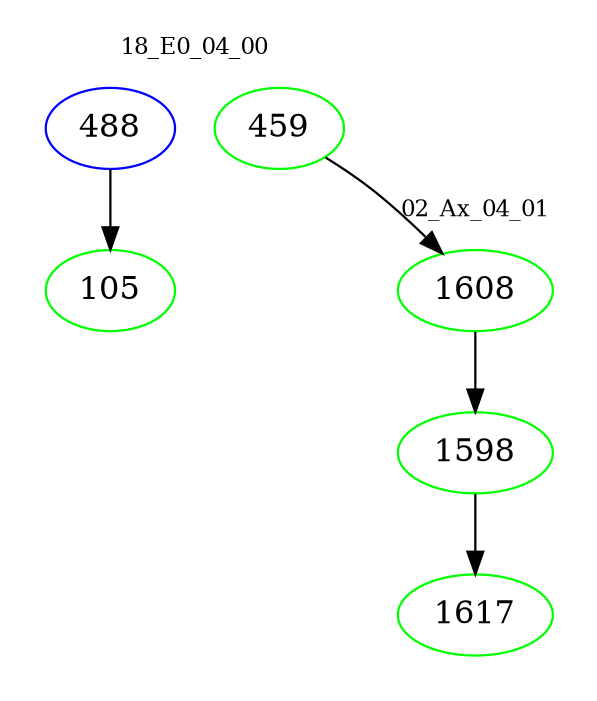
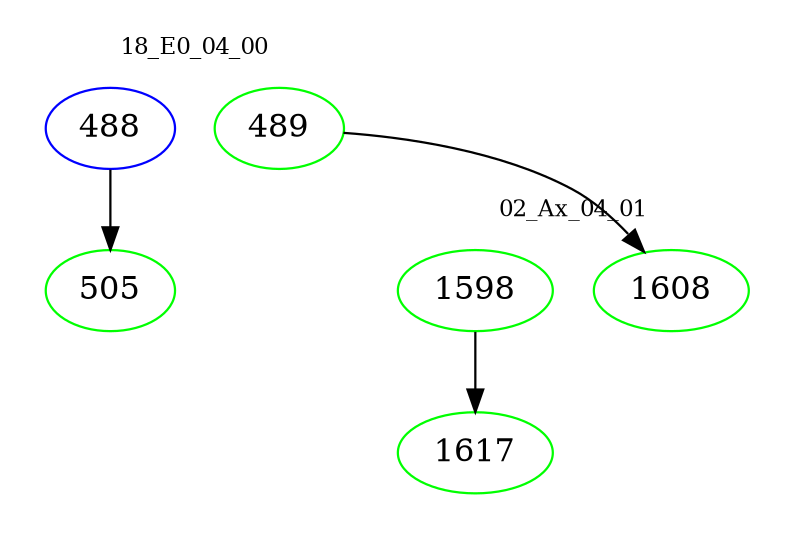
node "459": label "459" -> "489"
node "105": label "105" -> "505"
edge "1608" -> "1598": removed
